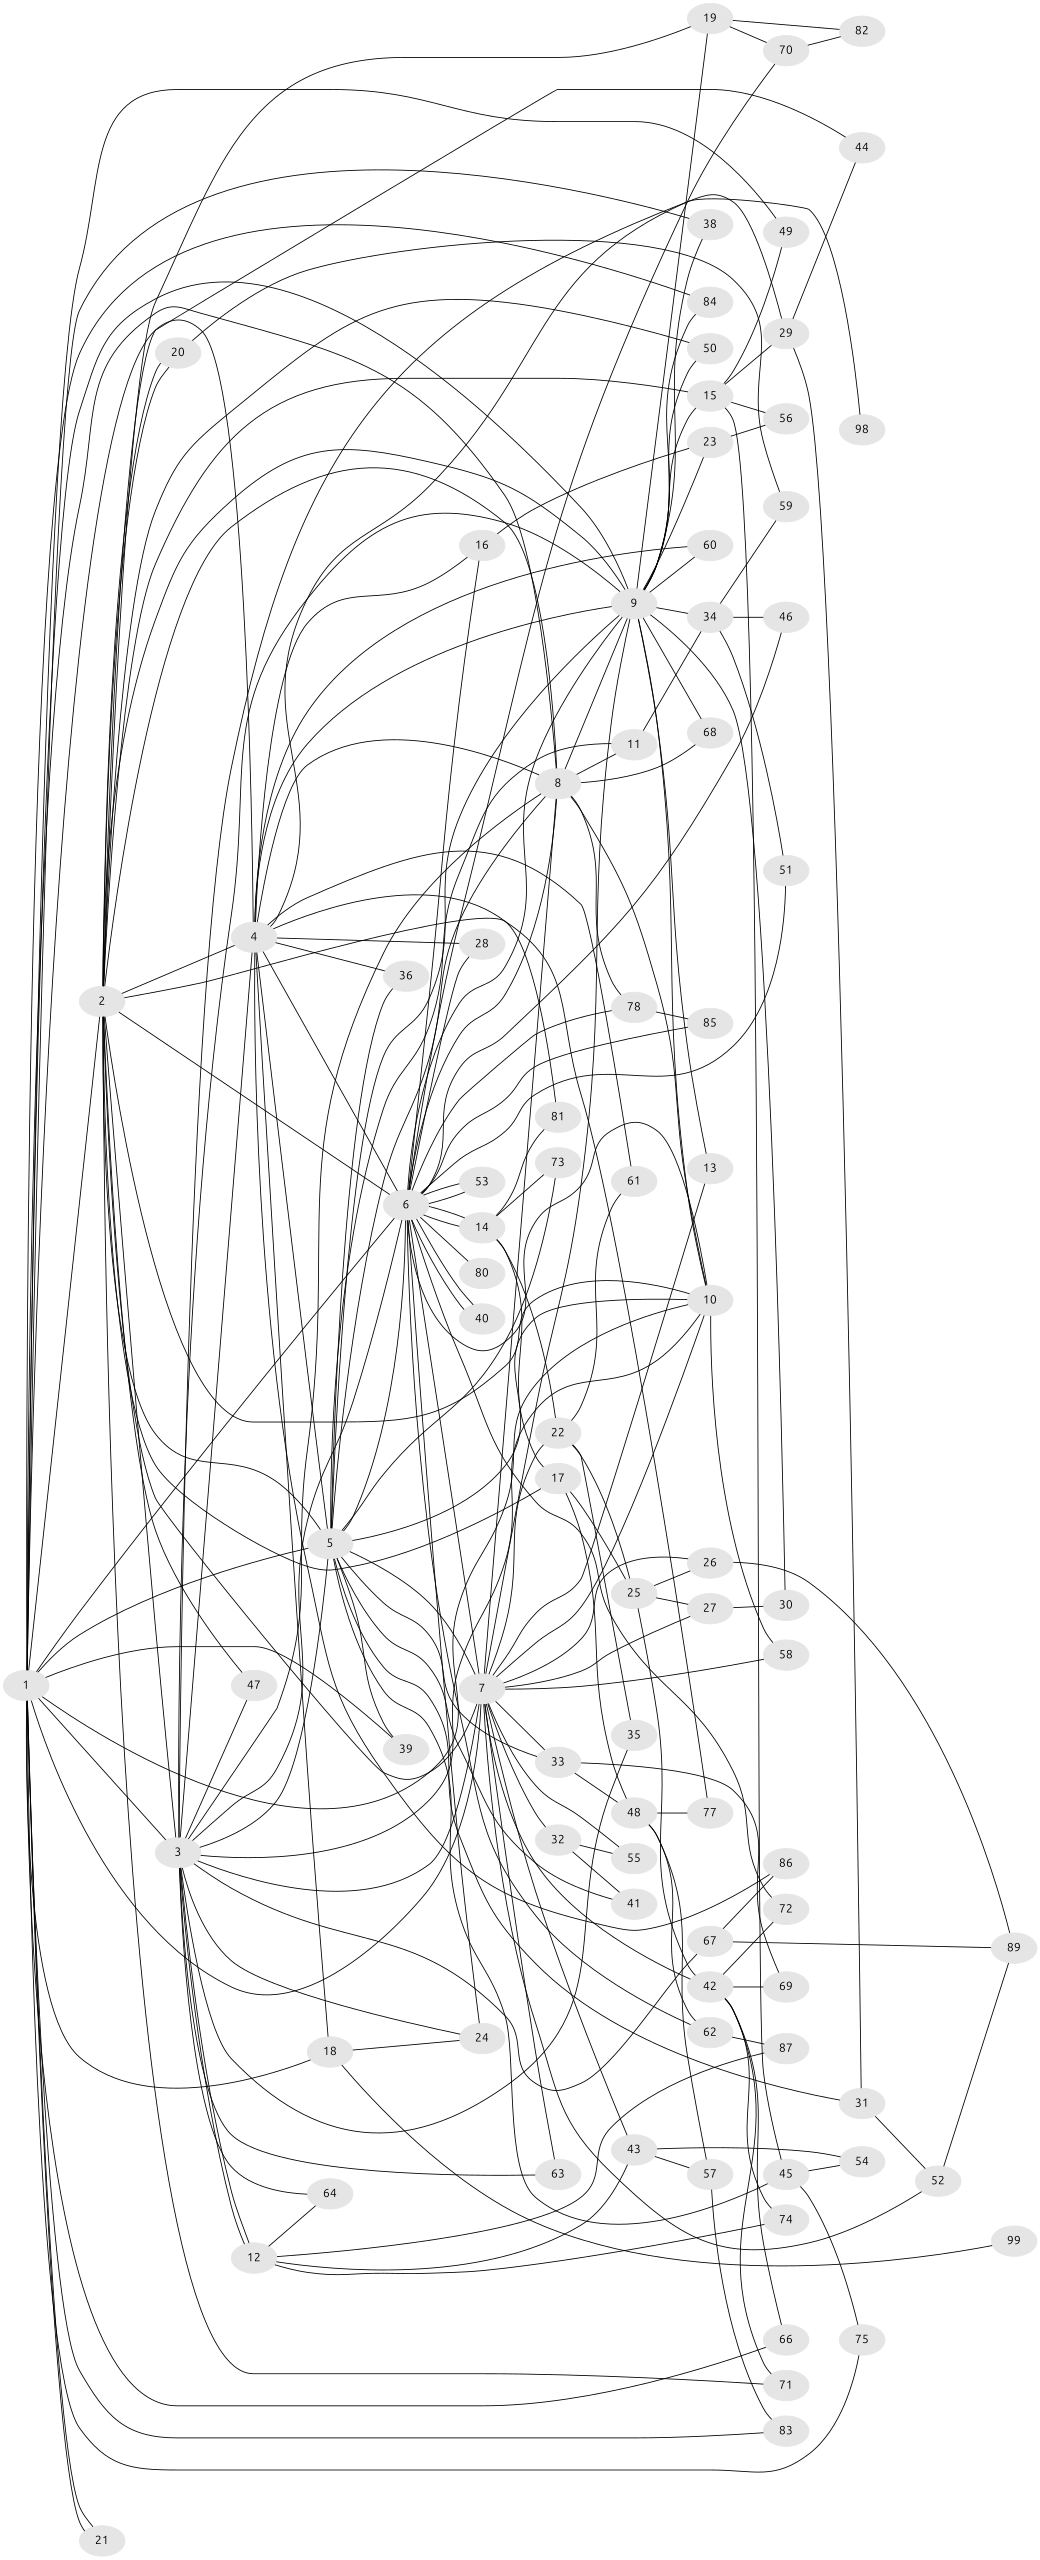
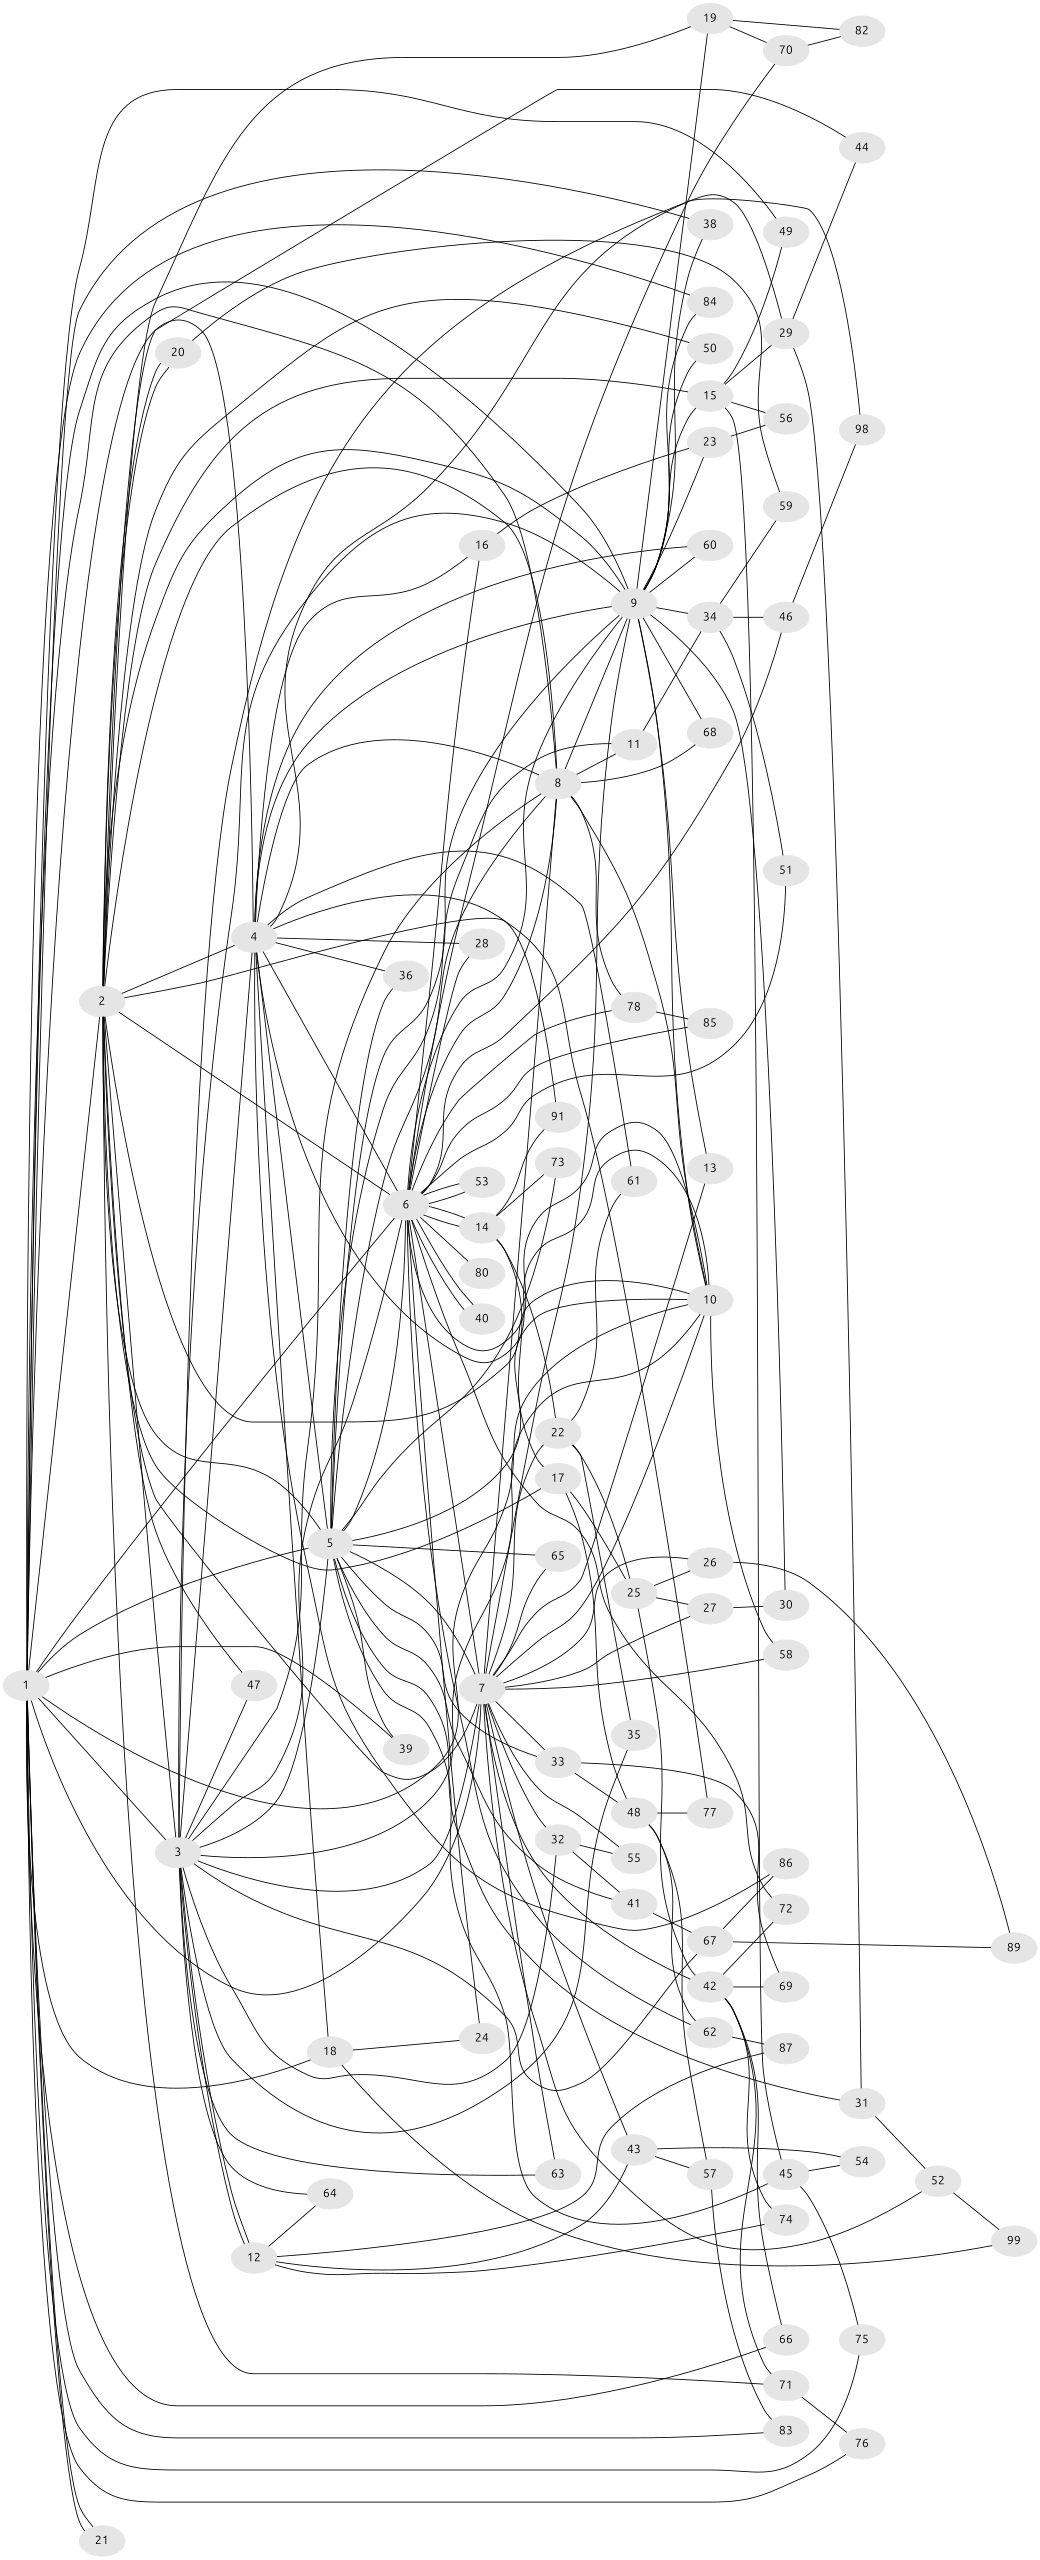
edge "98" -- "46": added
node "81": label "81" -> "91"
edge "4" -- "10": added
node "65": added
edge "41" -- "67": added
edge "3" -- "24": now "3" -- "32"
edge "89" -- "52": now "99" -- "52"
node "76": added
